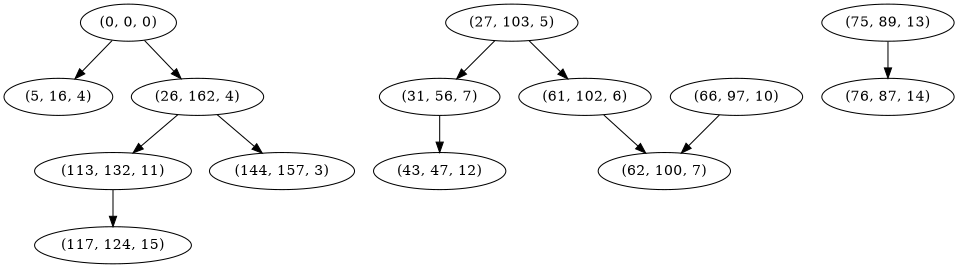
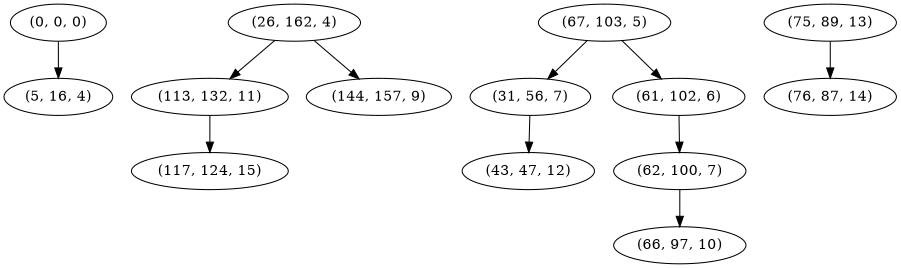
node "(27, 103, 5)": label "(27, 103, 5)" -> "(67, 103, 5)"
edge "(0, 0, 0)" -> "(26, 162, 4)": removed
edge "(66, 97, 10)" -> "(62, 100, 7)": reversed
node "(144, 157, 3)": label "(144, 157, 3)" -> "(144, 157, 9)"
